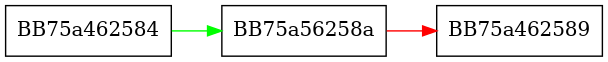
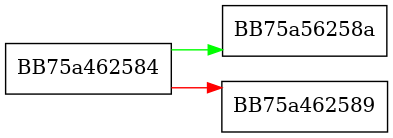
edge "BB75a56258a" -> "BB75a462589": now "BB75a462584" -> "BB75a462589"
